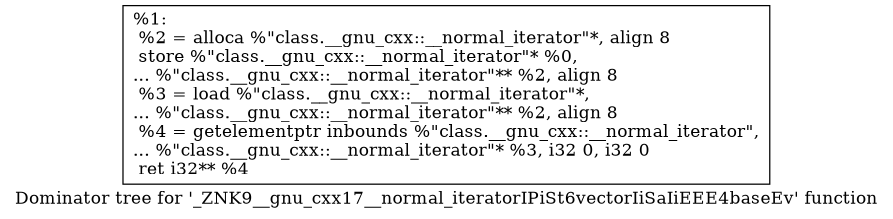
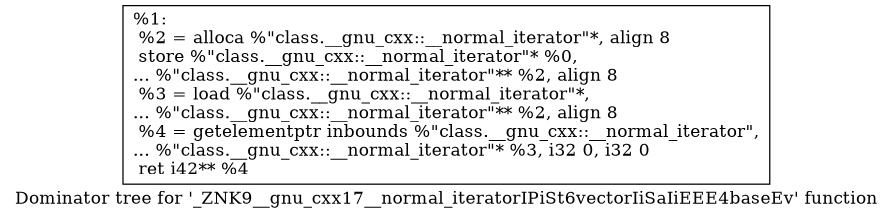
node "%1:": text "ret i32** %4" -> "ret i42** %4"
